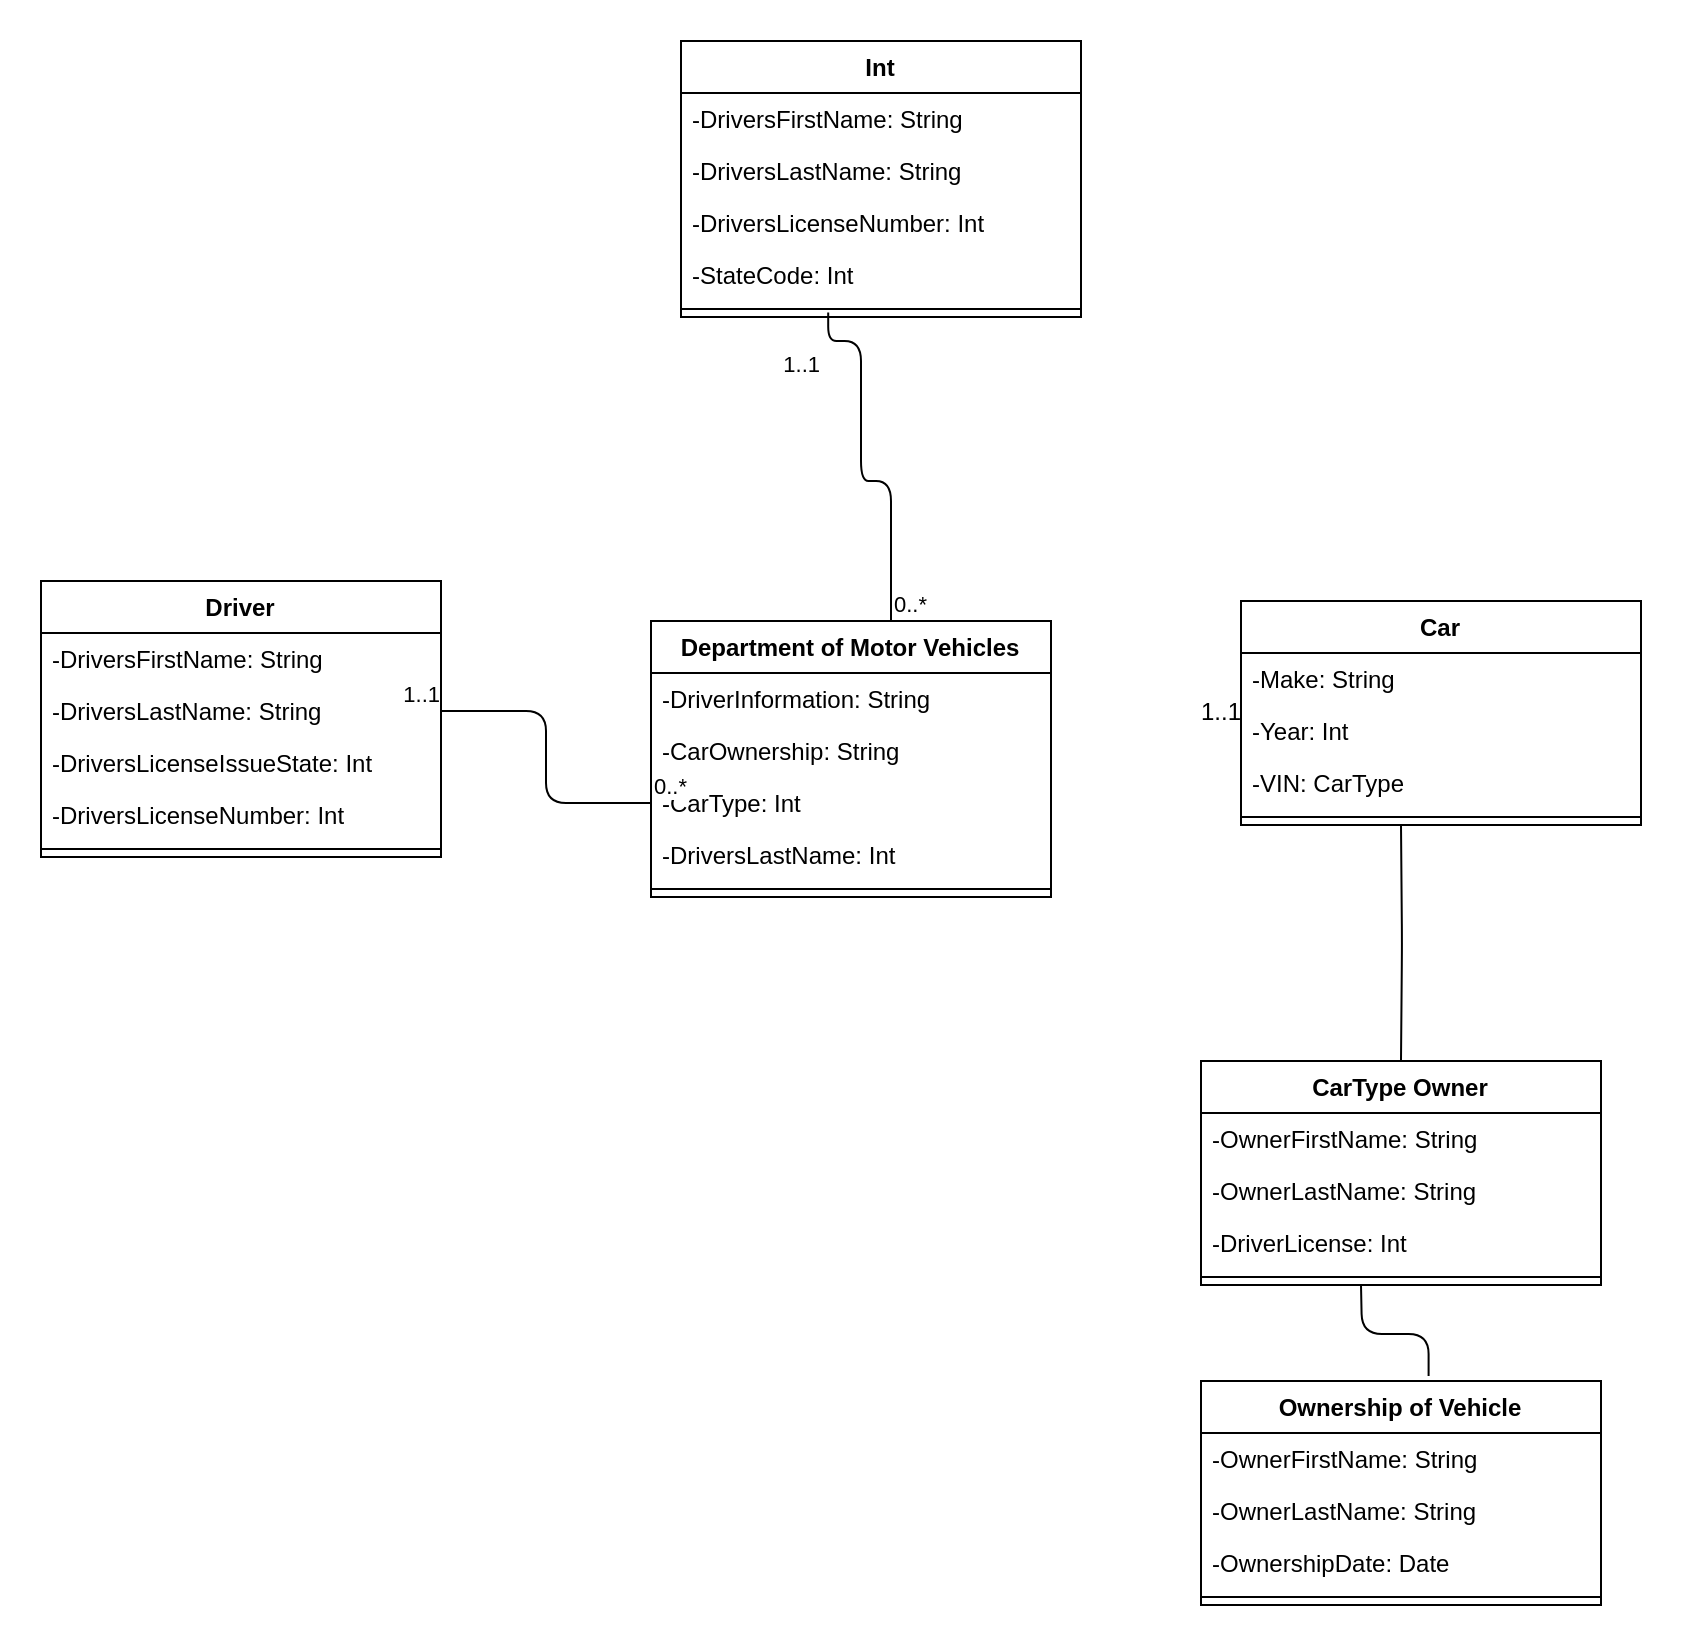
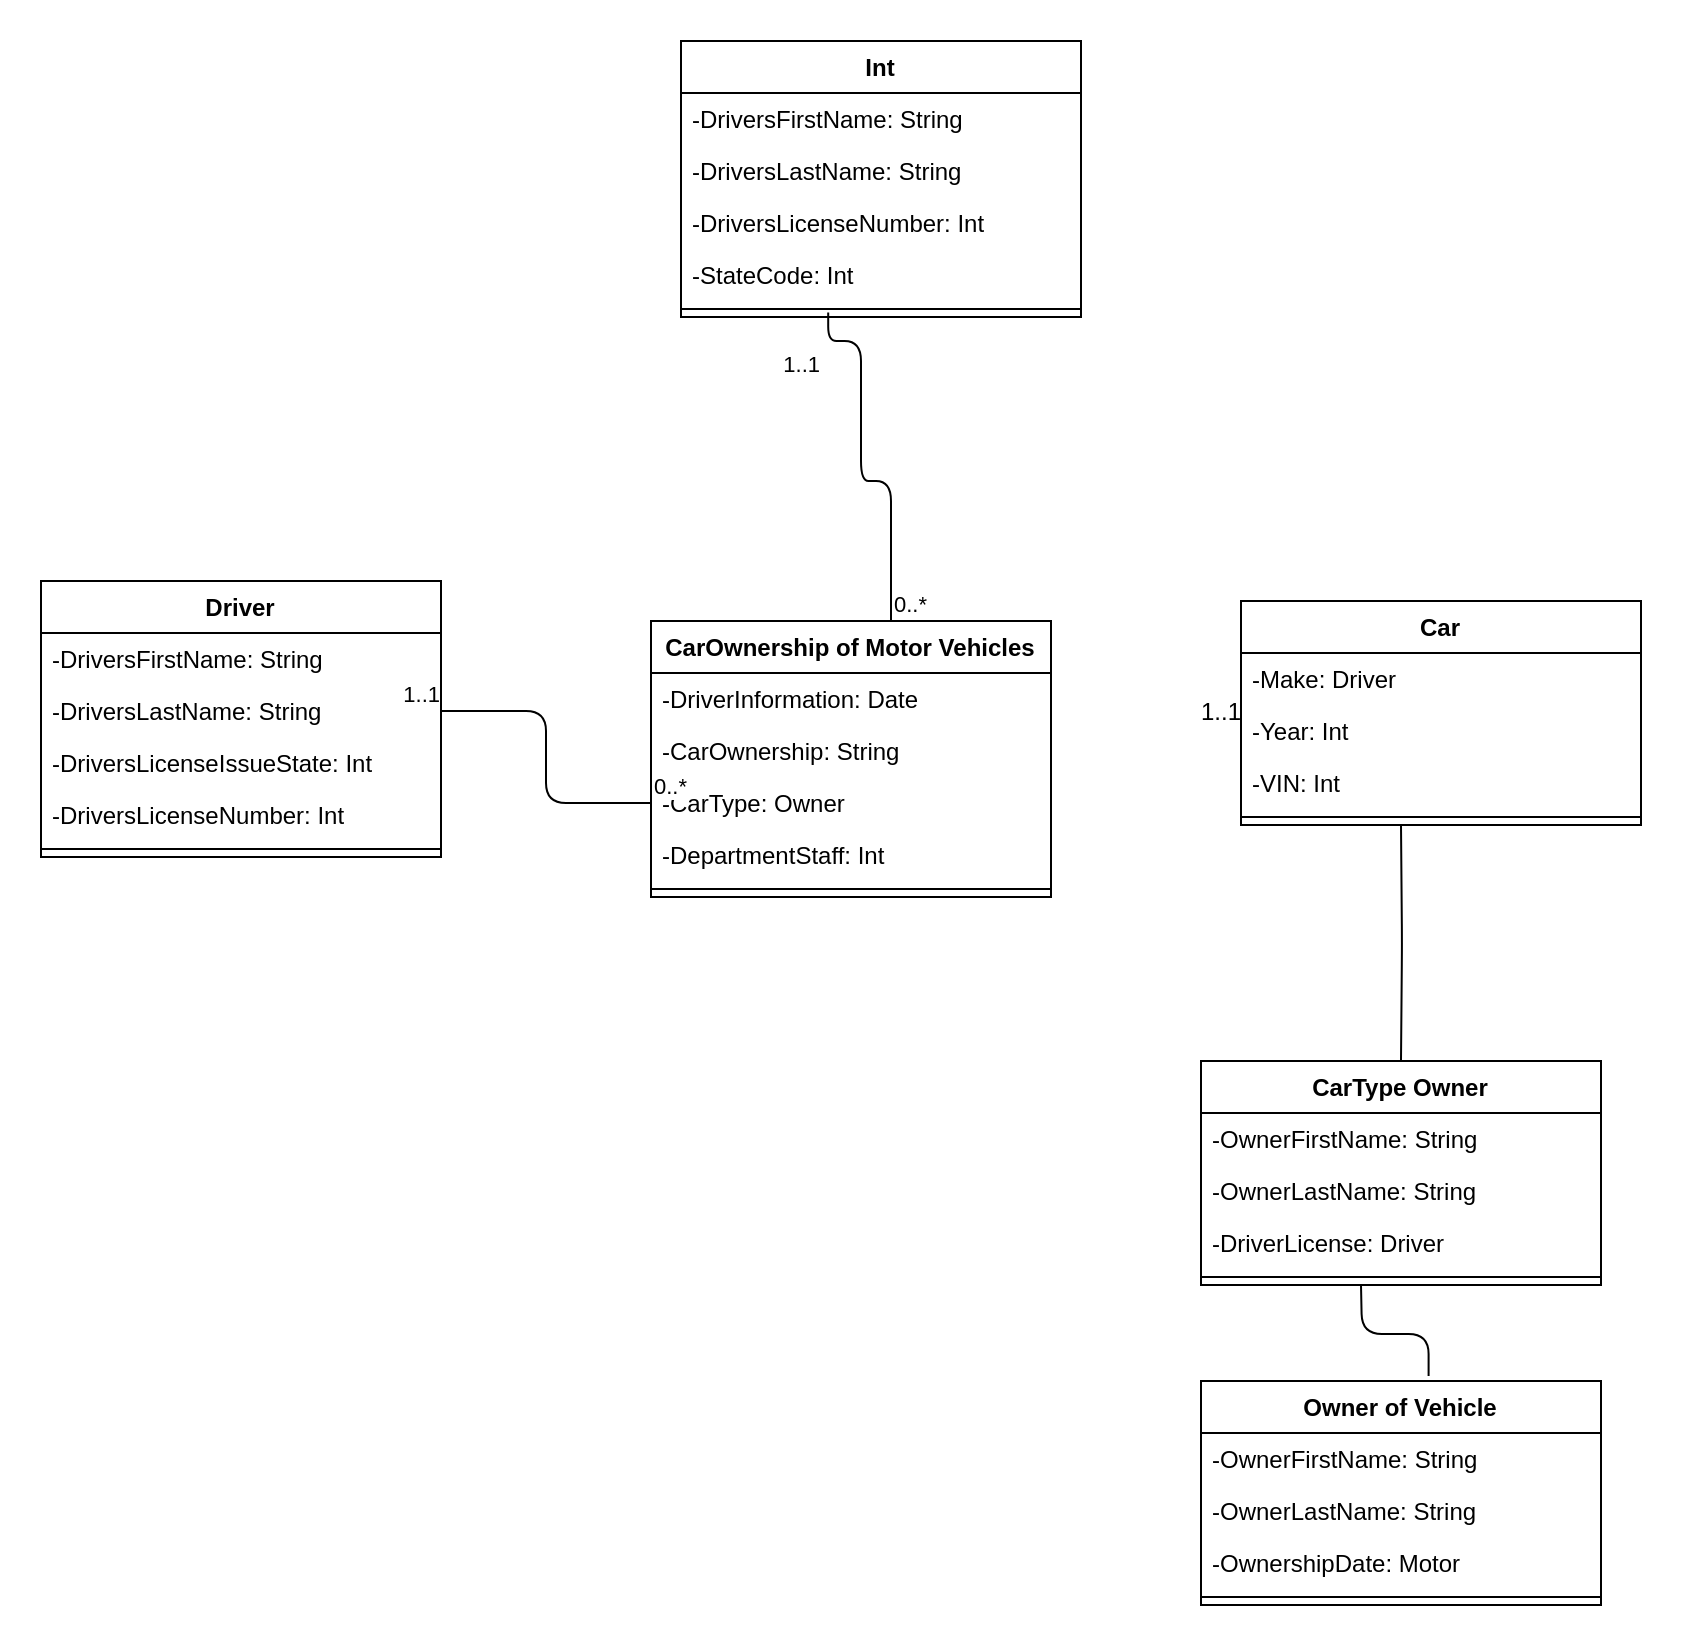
node "Department of Motor Vehicles": label "Department of Motor Vehicles" -> "CarOwnership of Motor Vehicles"
node "-Make: String": label "-Make: String" -> "-Make: Driver"
node "-DriverInformation: String": label "-DriverInformation: String" -> "-DriverInformation: Date"
node "-VIN: CarType": label "-VIN: CarType" -> "-VIN: Int"
node "-CarType: Int": label "-CarType: Int" -> "-CarType: Owner"
node "-DriversLastName: Int": label "-DriversLastName: Int" -> "-DepartmentStaff: Int"
node "-DriverLicense: Int": label "-DriverLicense: Int" -> "-DriverLicense: Driver"
node "Ownership of Vehicle": label "Ownership of Vehicle" -> "Owner of Vehicle"
node "-OwnershipDate: Date": label "-OwnershipDate: Date" -> "-OwnershipDate: Motor"
